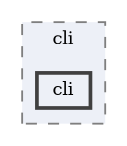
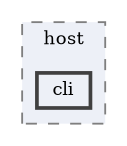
cluster "cli": label "cli" -> "host"
